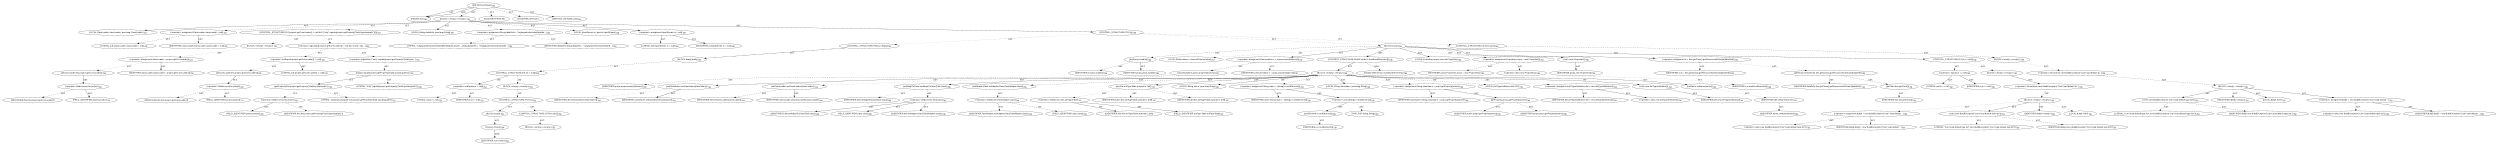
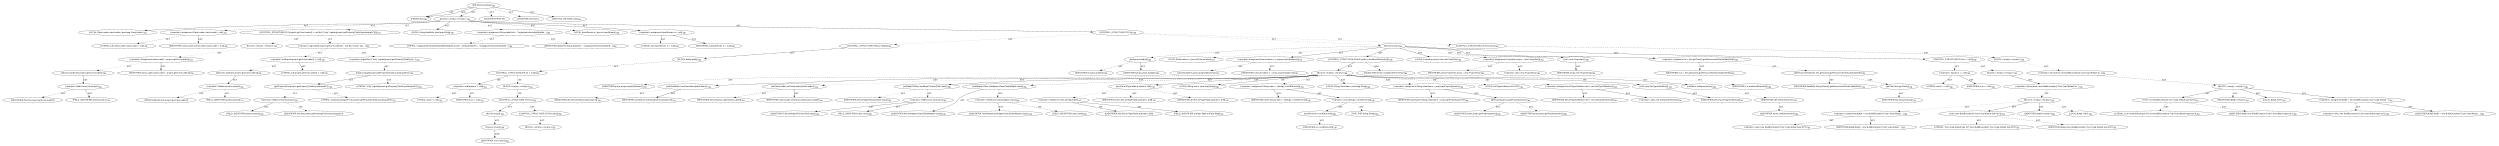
edge "(<operator>.fieldAccess,Task.class)" -> "(IDENTIFIER,def,setAdapterClass(TaskAdapter.class))": now "(setAdapterClass,setAdapterClass(TaskAdapter.class))" -> "(IDENTIFIER,def,setAdapterClass(TaskAdapter.class))"
